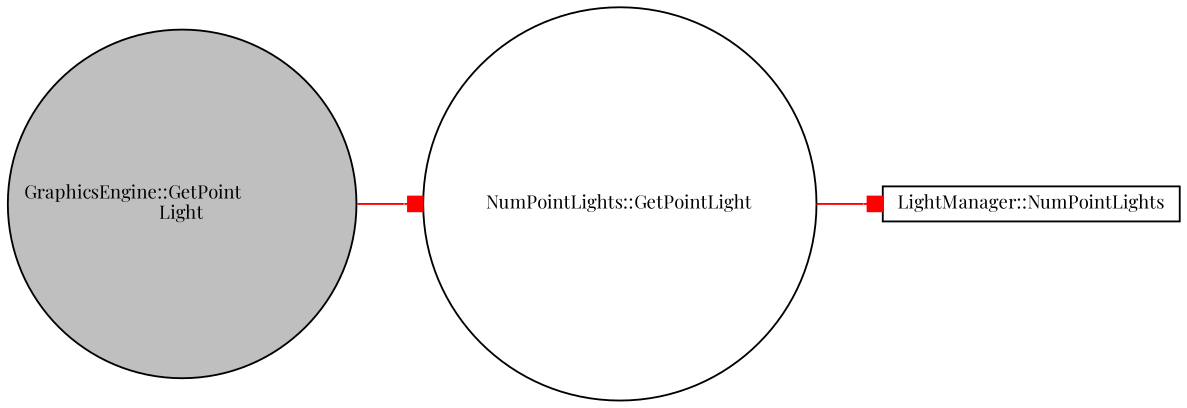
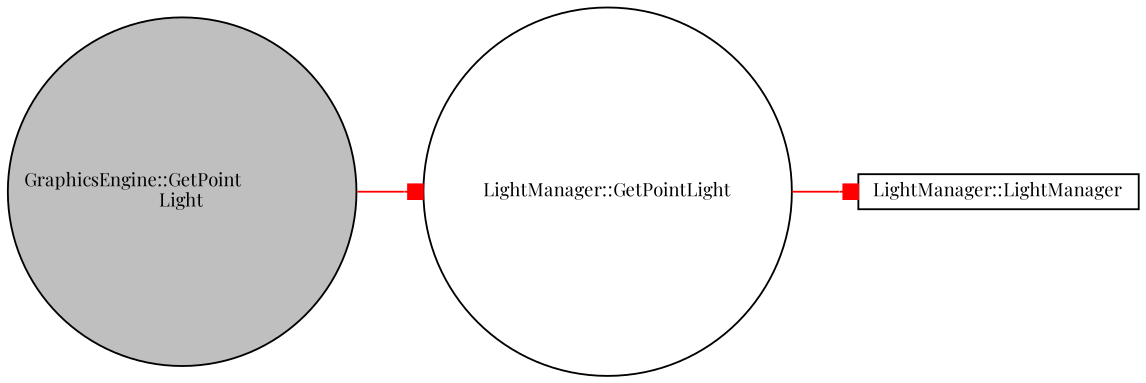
node "NumPointLights::GetPointLight": label "NumPointLights::GetPointLight" -> "LightManager::GetPointLight"
node "LightManager::NumPointLights": label "LightManager::NumPointLights" -> "LightManager::LightManager"
